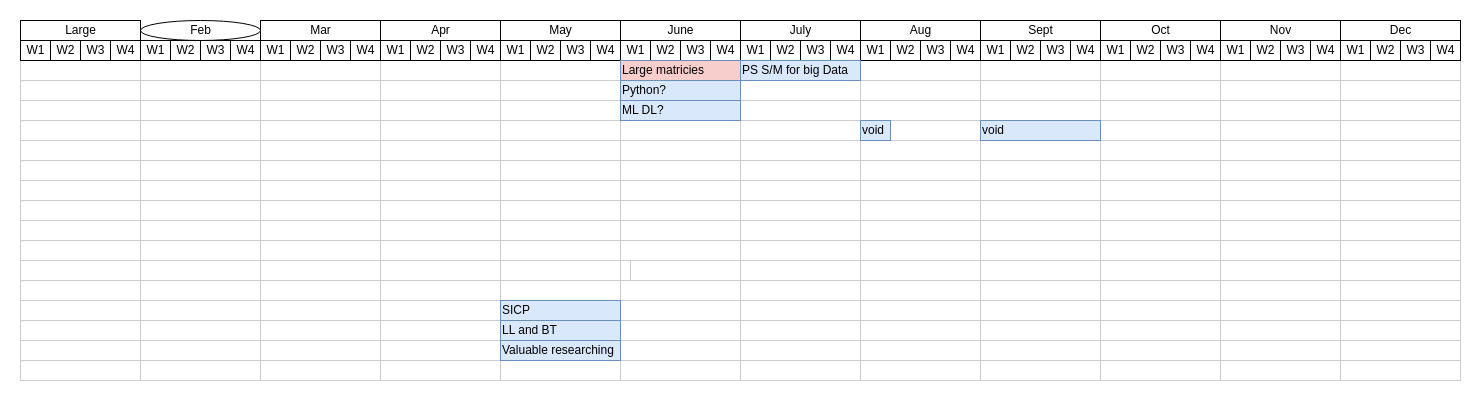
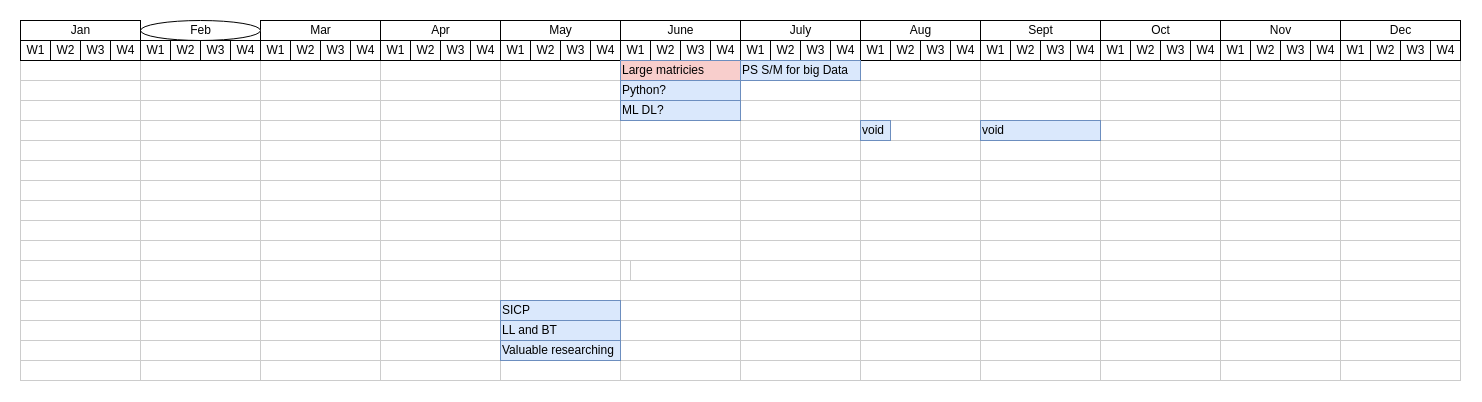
node "Large": label "Large" -> "Jan"
